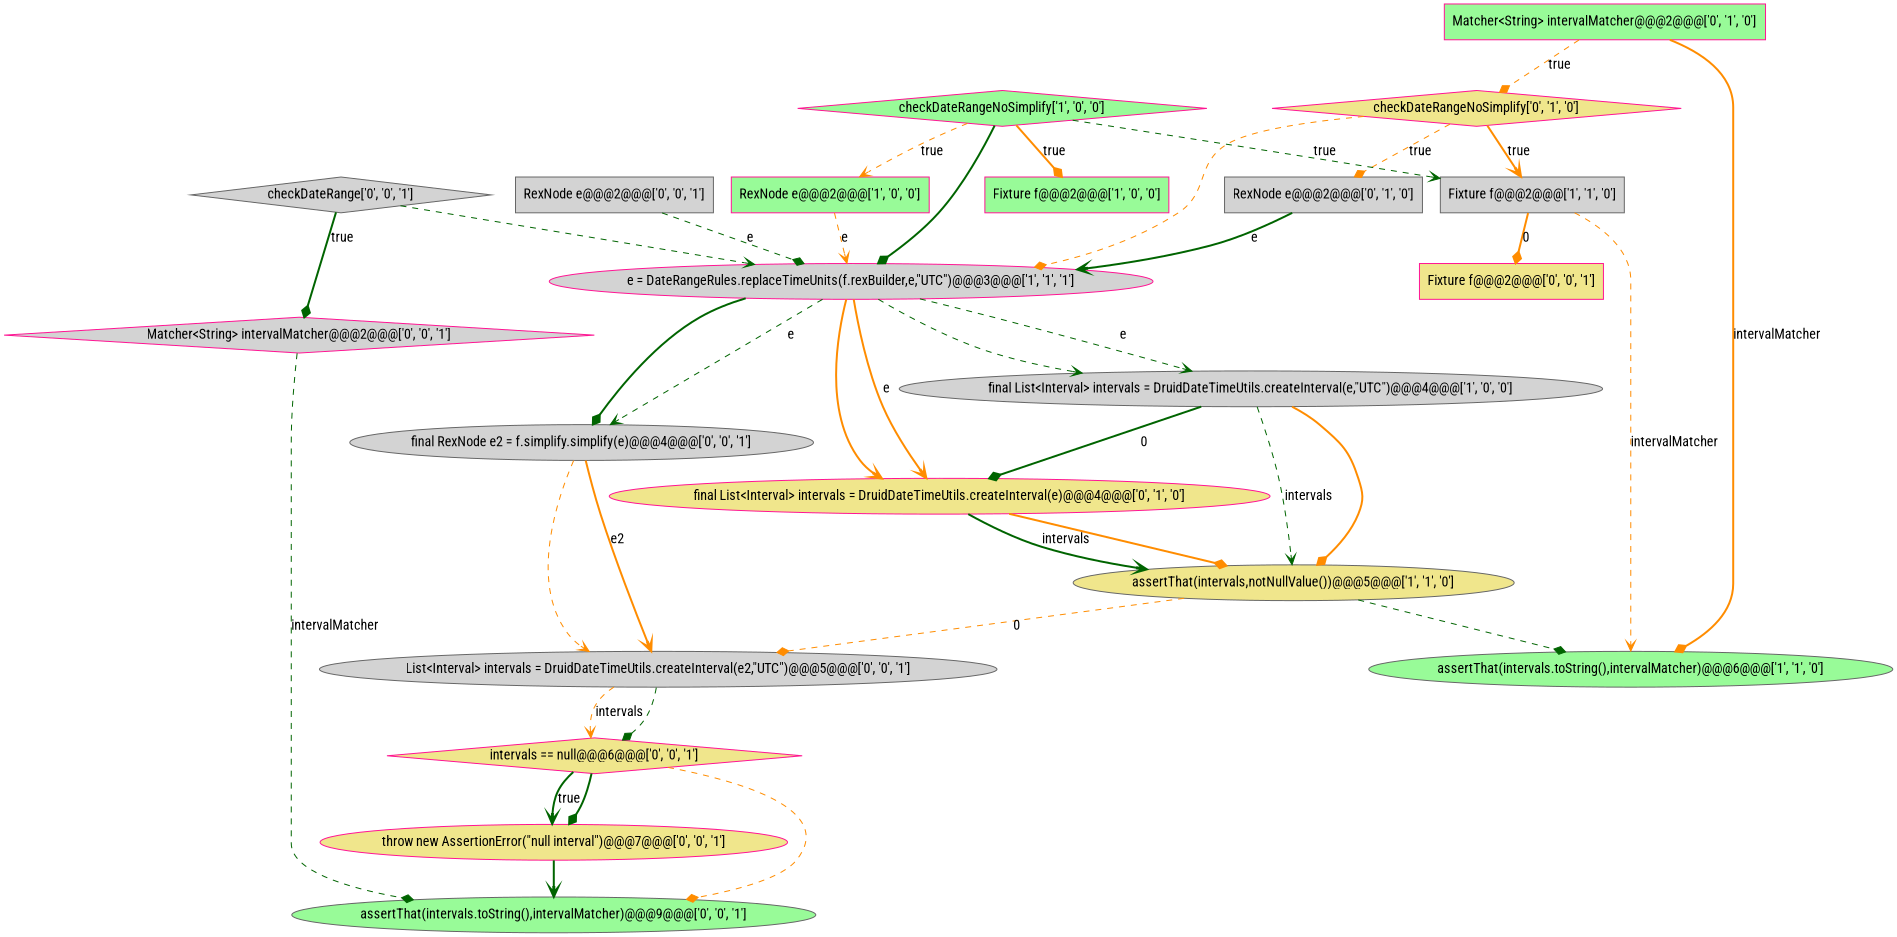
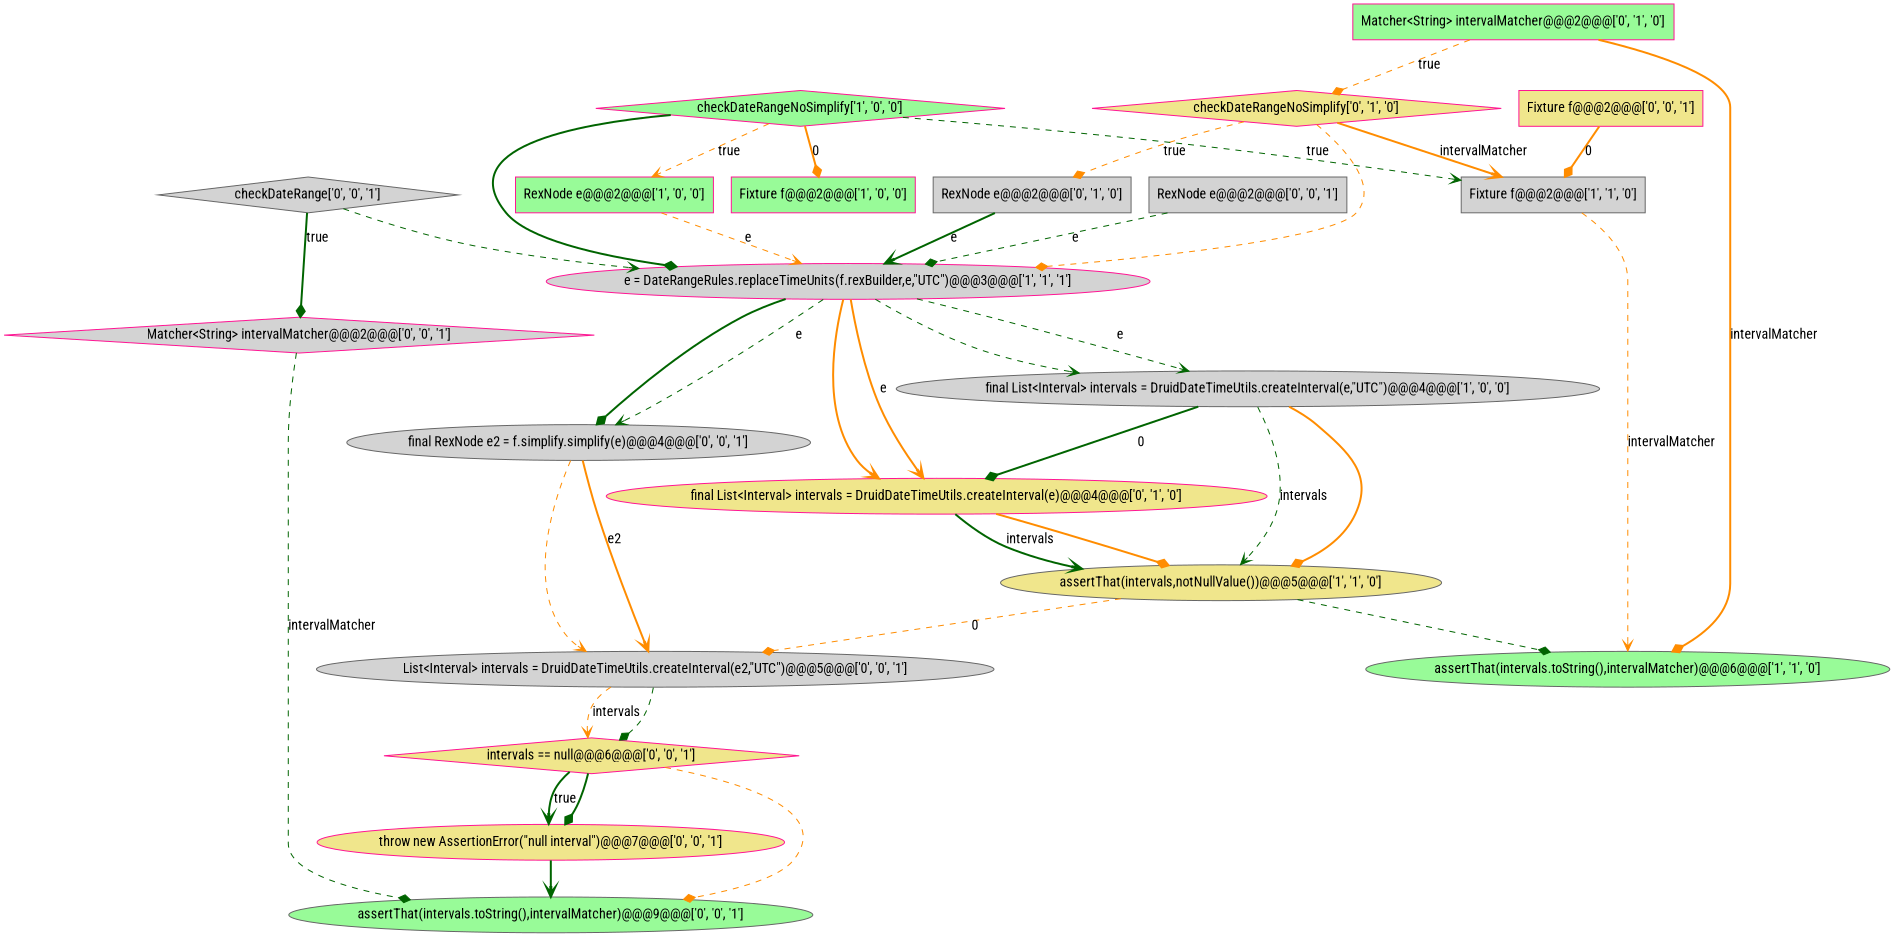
edge "checkDateRangeNoSimplify['1', '0', '0']" -> "Fixture f@@@2@@@['1', '0', '0']": label "true" -> "0"
edge "checkDateRangeNoSimplify['0', '1', '0']" -> "Fixture f@@@2@@@['1', '1', '0']": label "true" -> "intervalMatcher"
edge "Fixture f@@@2@@@['1', '1', '0']" -> "Fixture f@@@2@@@['0', '0', '1']": reversed
